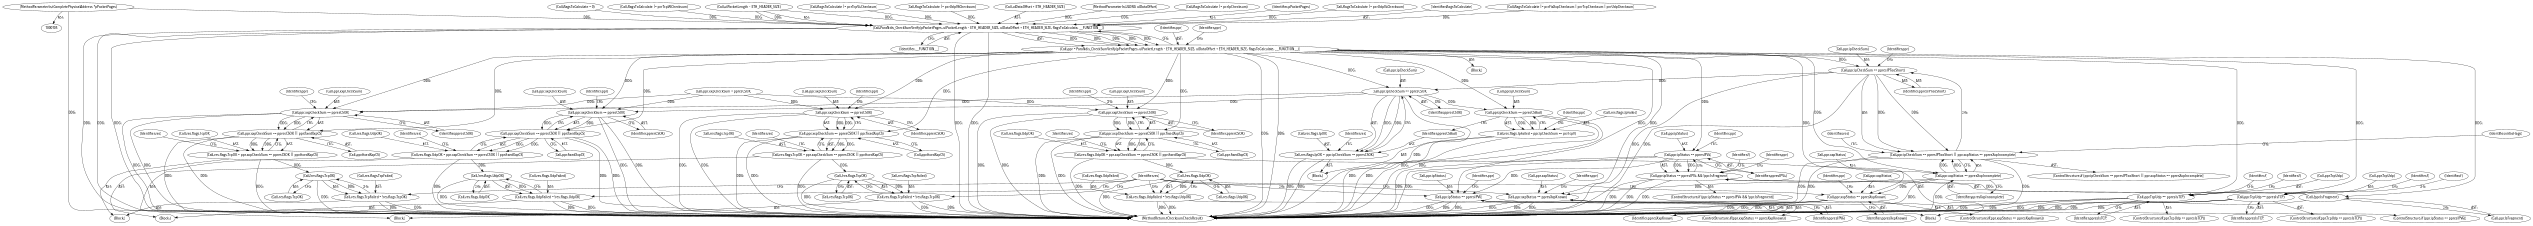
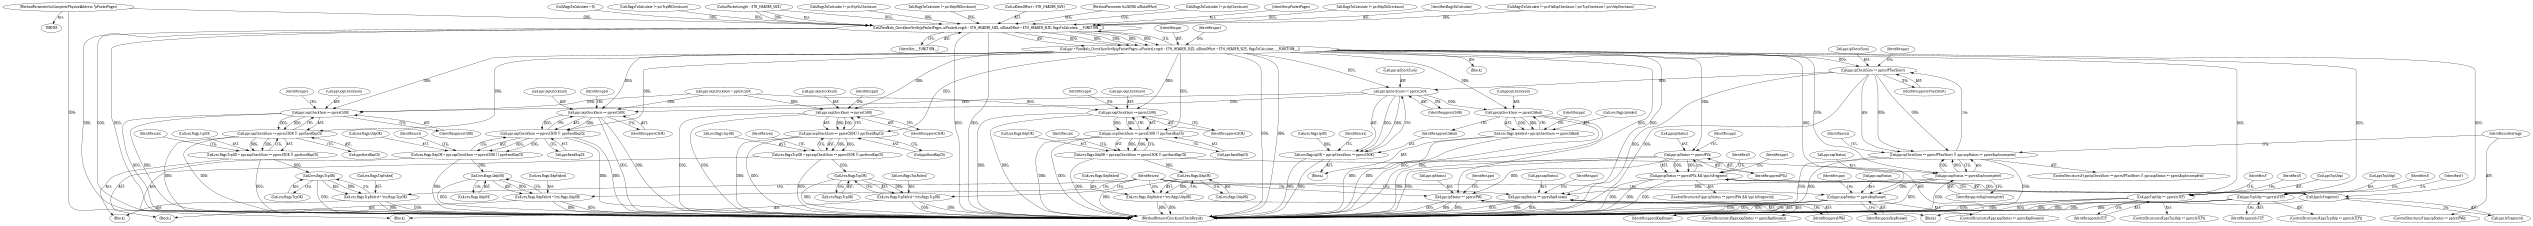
edge "(Call,ppr.ipCheckSum == ppresIPTooShort)" -> "(Identifier,ppresIPTooShort)": label "AST: " -> "CFG: "
node "(Call,res.flags.IpFailed = ppr.ipCheckSum == pcrTcpV)": label "(Call,res.flags.IpFailed = ppr.ipCheckSum == pcrTcpV)" -> "(Call,res.flags.IpFailed = ppr.ipCheckSum == ppresCSBad)"
edge "(Call,res.flags.IpOK)" -> "(Call,res.flags.IpOK =  ppr.ipCheckSum == ppresCSOK)": label "AST: " -> "DDG: "
edge "(Call,ppr.ipCheckSum == ppresCSOK)" -> "(MethodReturn,tChecksumCheckResult)": removed, label "DDG:"
edge "(Call,ppr.ipStatus == ppresIPV4)" -> "(Identifier,ppresIPV4)": label "CFG: " -> "AST: "
edge "(Call,ppr.ipStatus == ppresIPV4 && !ppr.IsFragment)" -> "(Call,!ppr.IsFragment)": added, label "CFG:"
edge "(Call,ppr.ipStatus == ppresIPV6)" -> "(ControlStructure,if (ppr.ipStatus == ppresIPV6))": now "(Identifier,virtioFlags)" -> "(ControlStructure,if (ppr.ipStatus == ppresIPV6))"
